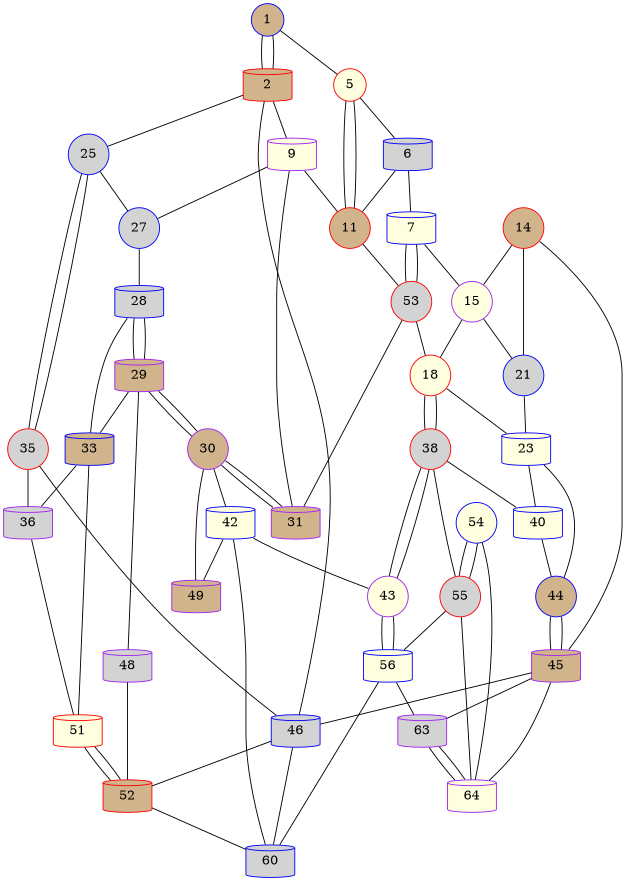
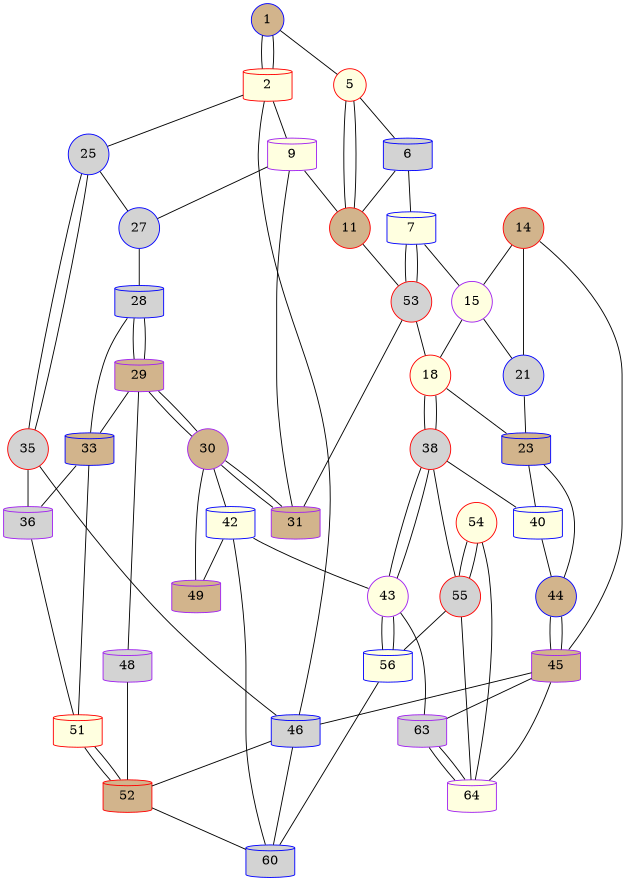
node "2": fillcolor tan -> lightyellow
node "23": fillcolor lightyellow -> tan
node "54": color blue -> red
edge "56" -- "63": now "43" -- "63"
